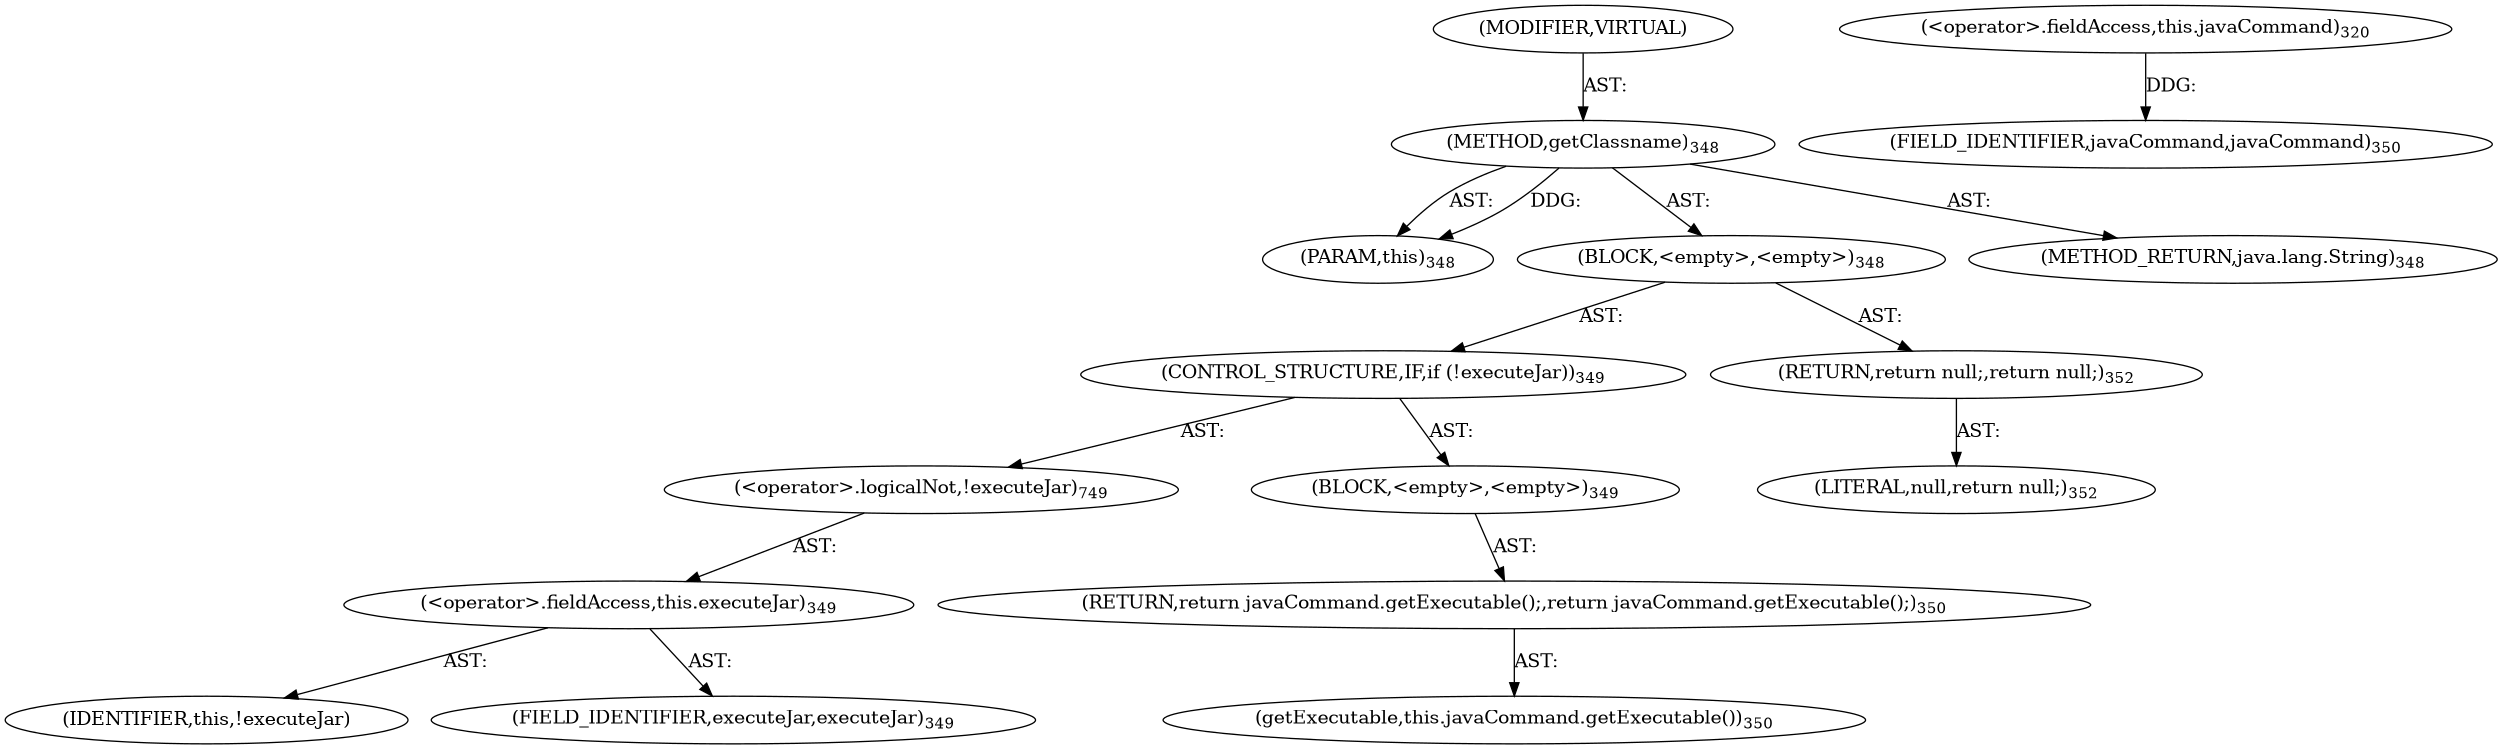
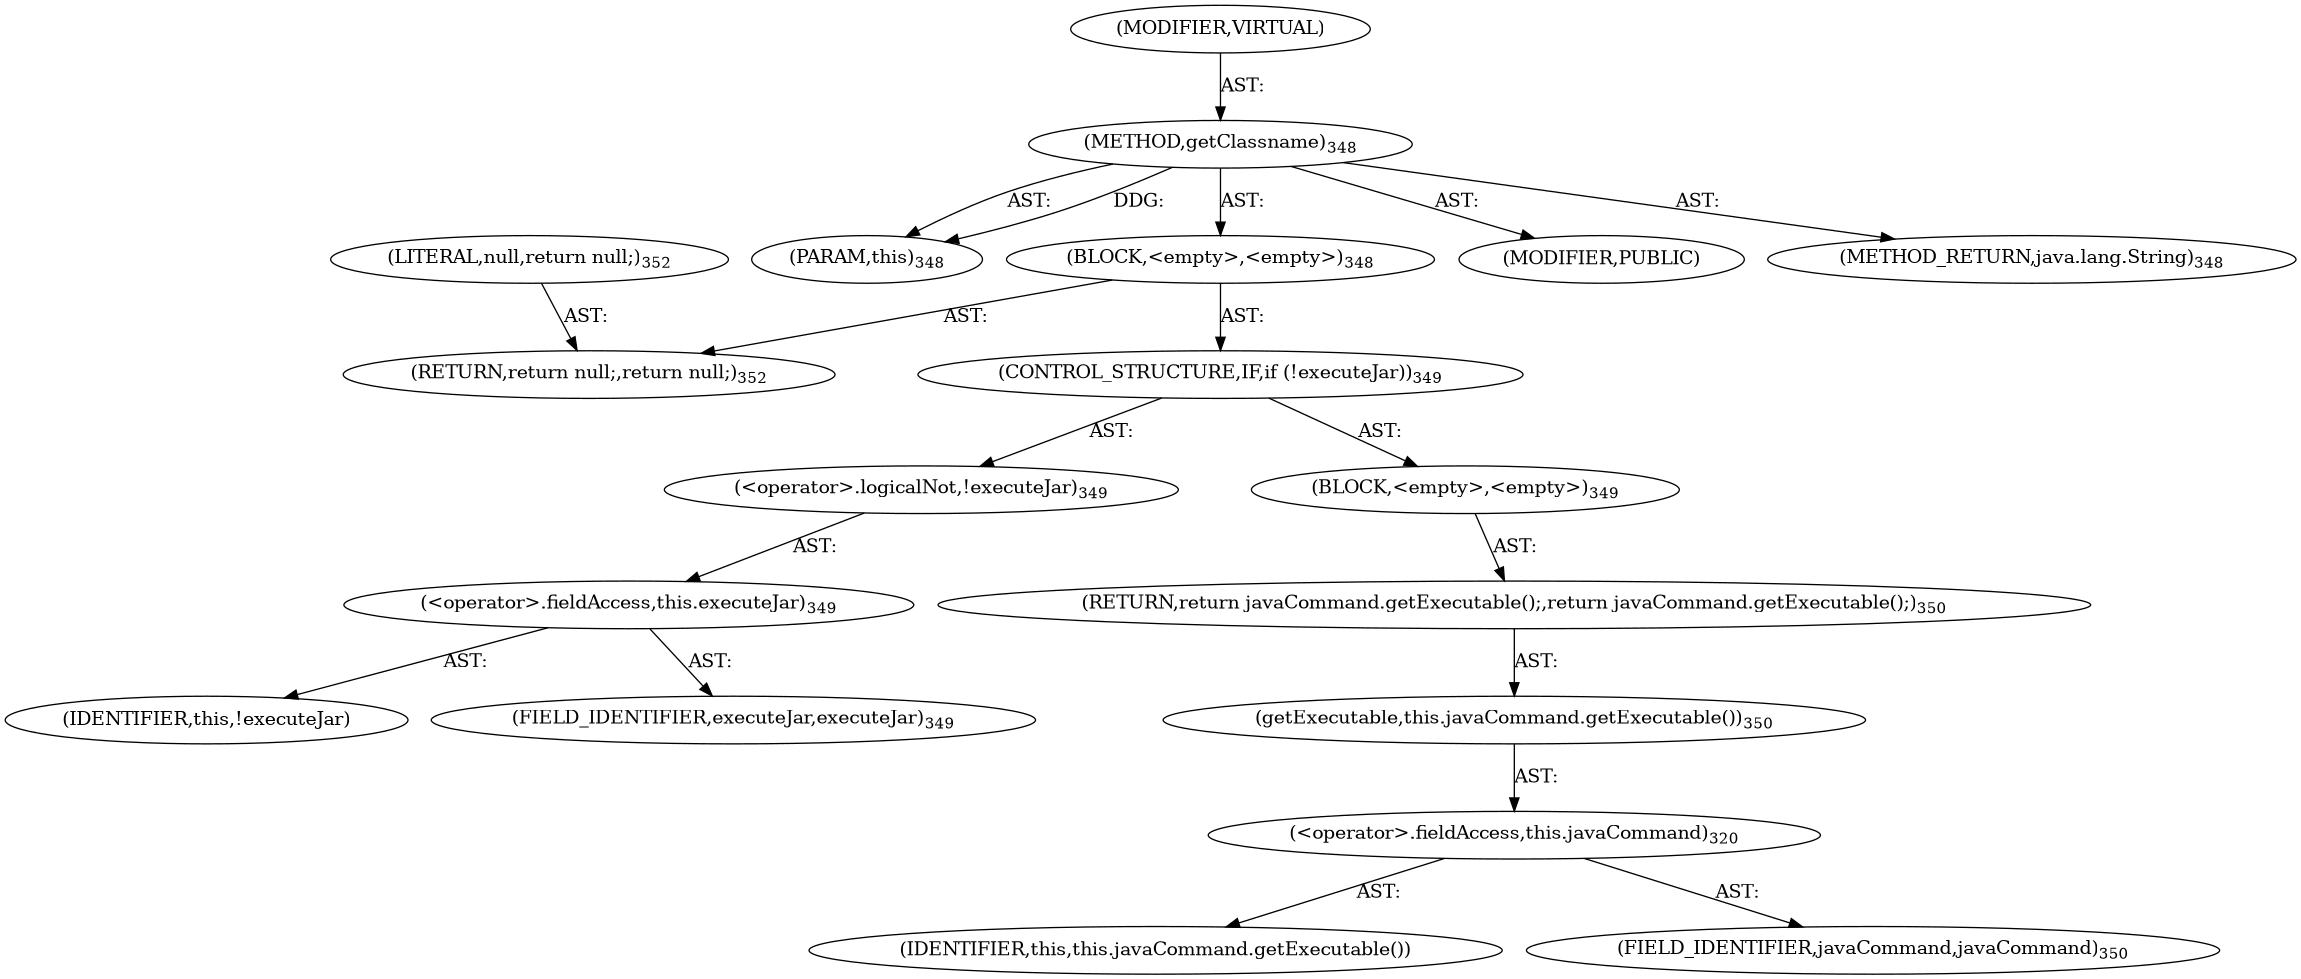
edge "(<operator>.fieldAccess,this.javaCommand)" -> "(FIELD_IDENTIFIER,javaCommand,javaCommand)": label "DDG: " -> "AST: "
node "(MODIFIER,PUBLIC)": added
edge "(RETURN,return null;,return null;)" -> "(LITERAL,null,return null;)": reversed
node "(<operator>.logicalNot,!executeJar)": text "749" -> "349"
edge "(getExecutable,this.javaCommand.getExecutable())" -> "(<operator>.fieldAccess,this.javaCommand)": added, label "AST:"
node "(IDENTIFIER,this,this.javaCommand.getExecutable())": added
